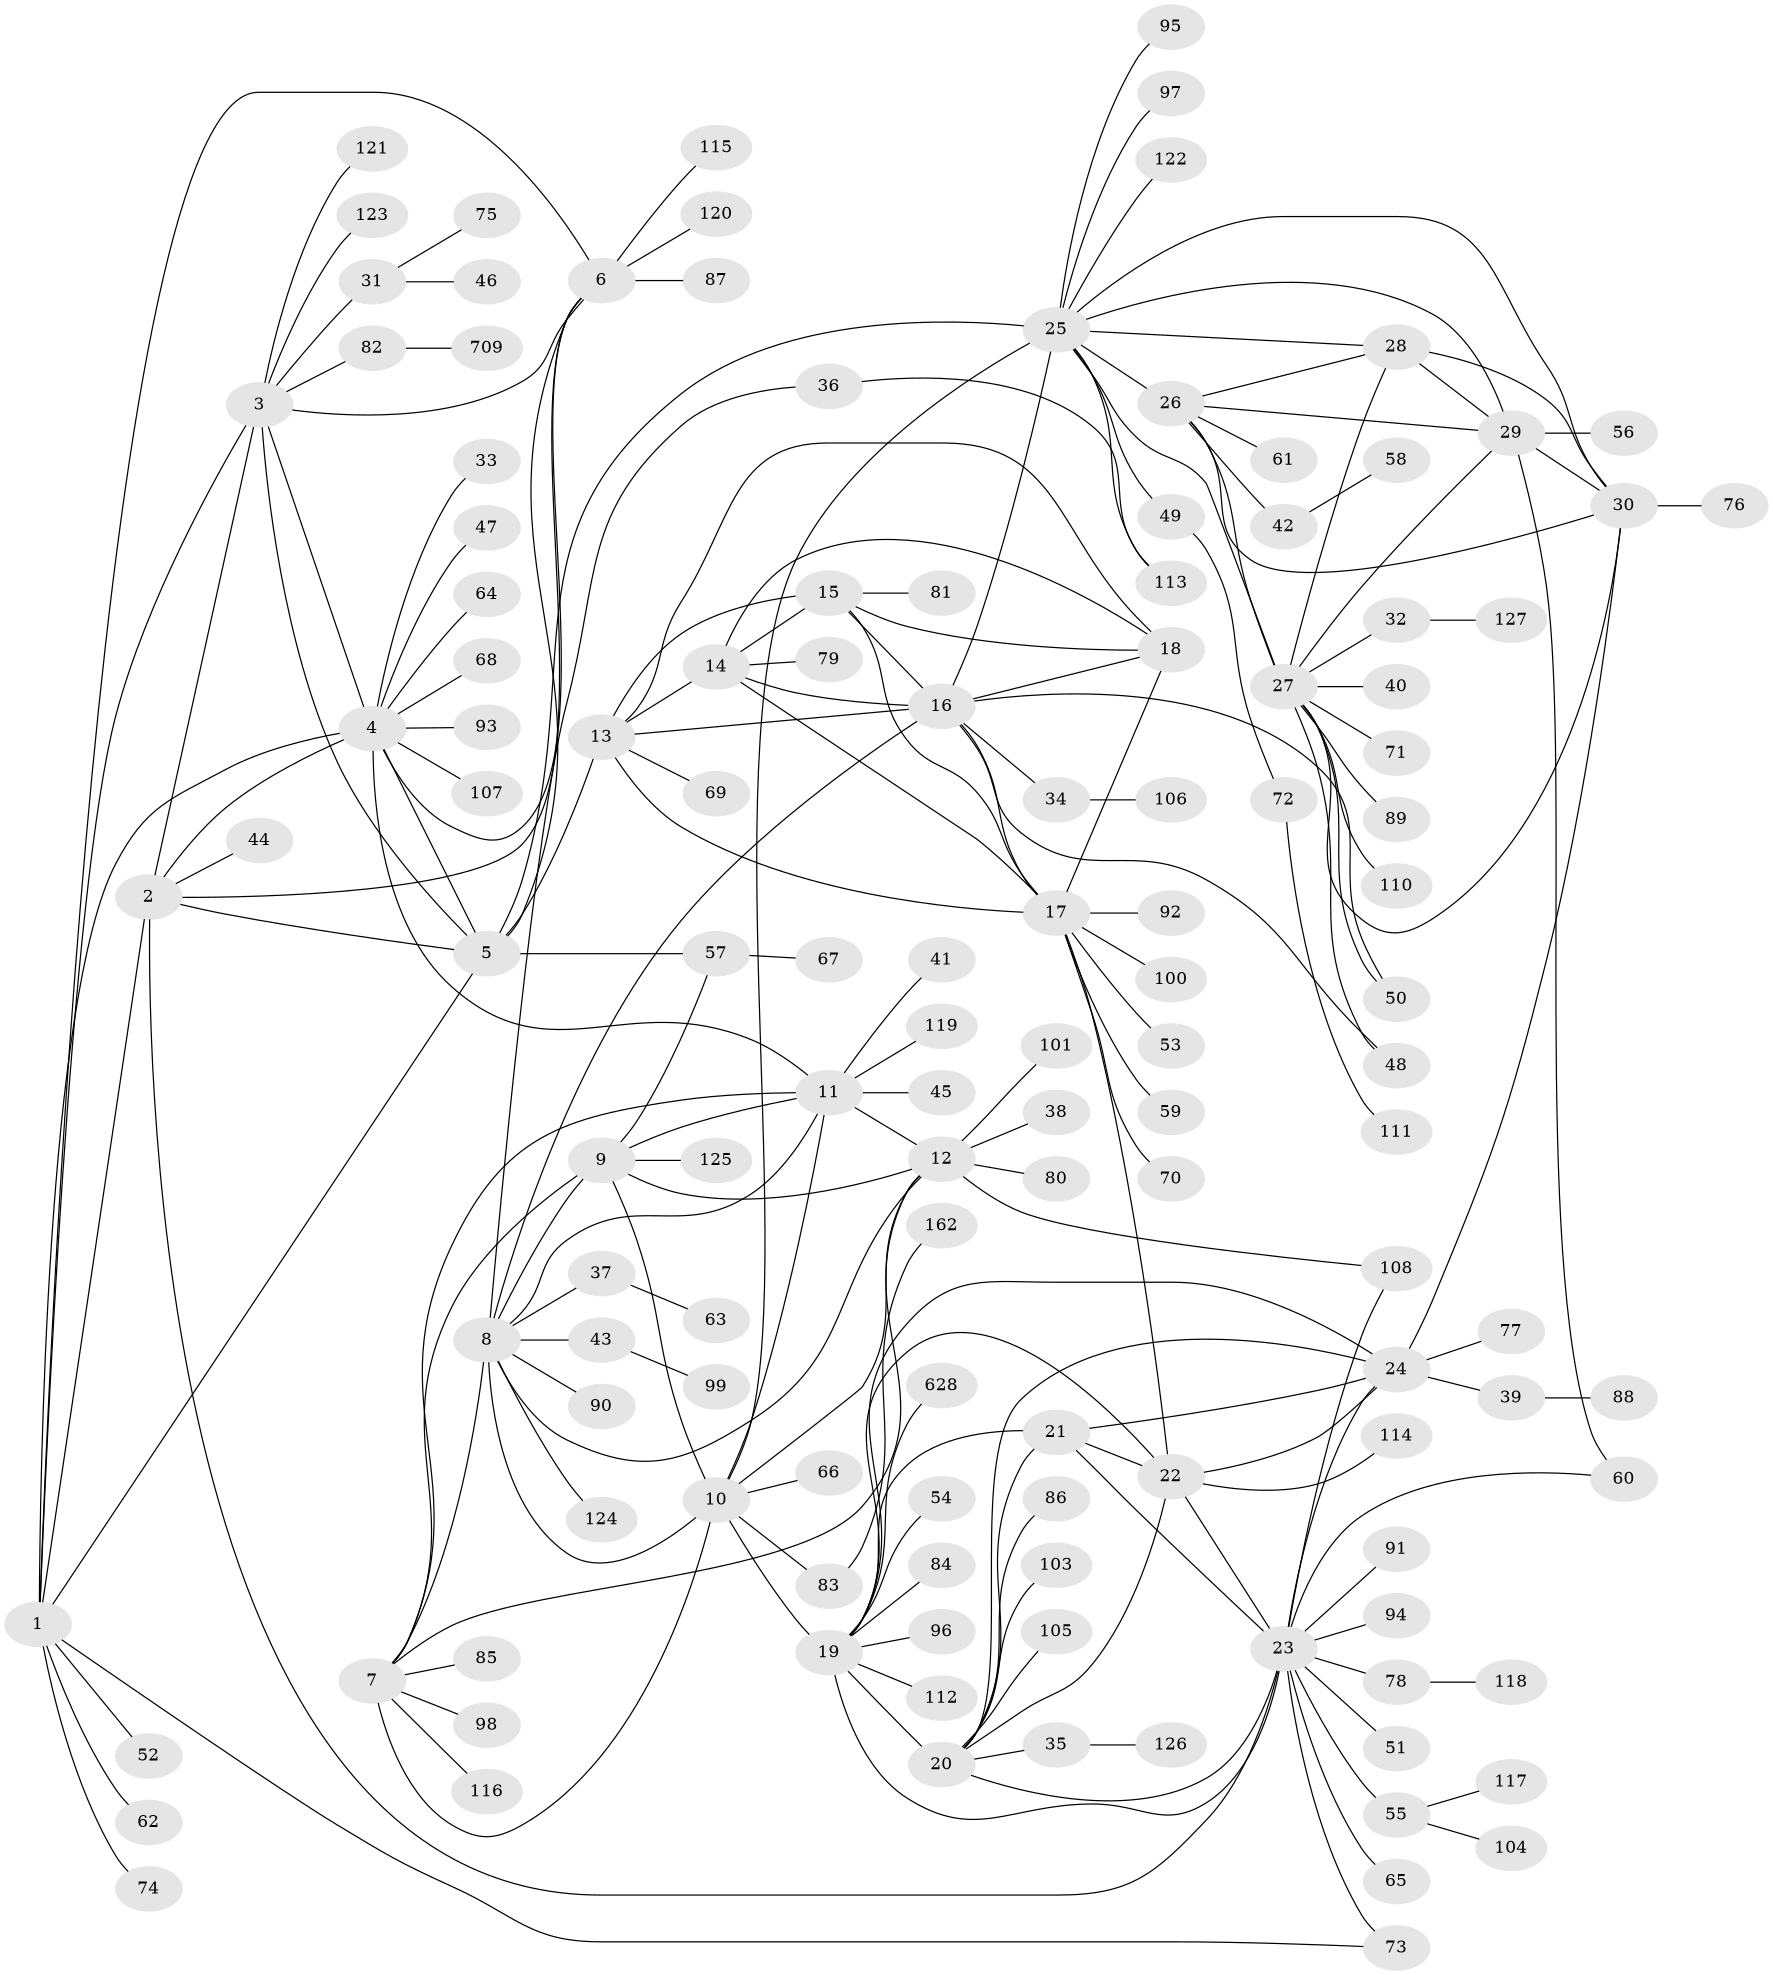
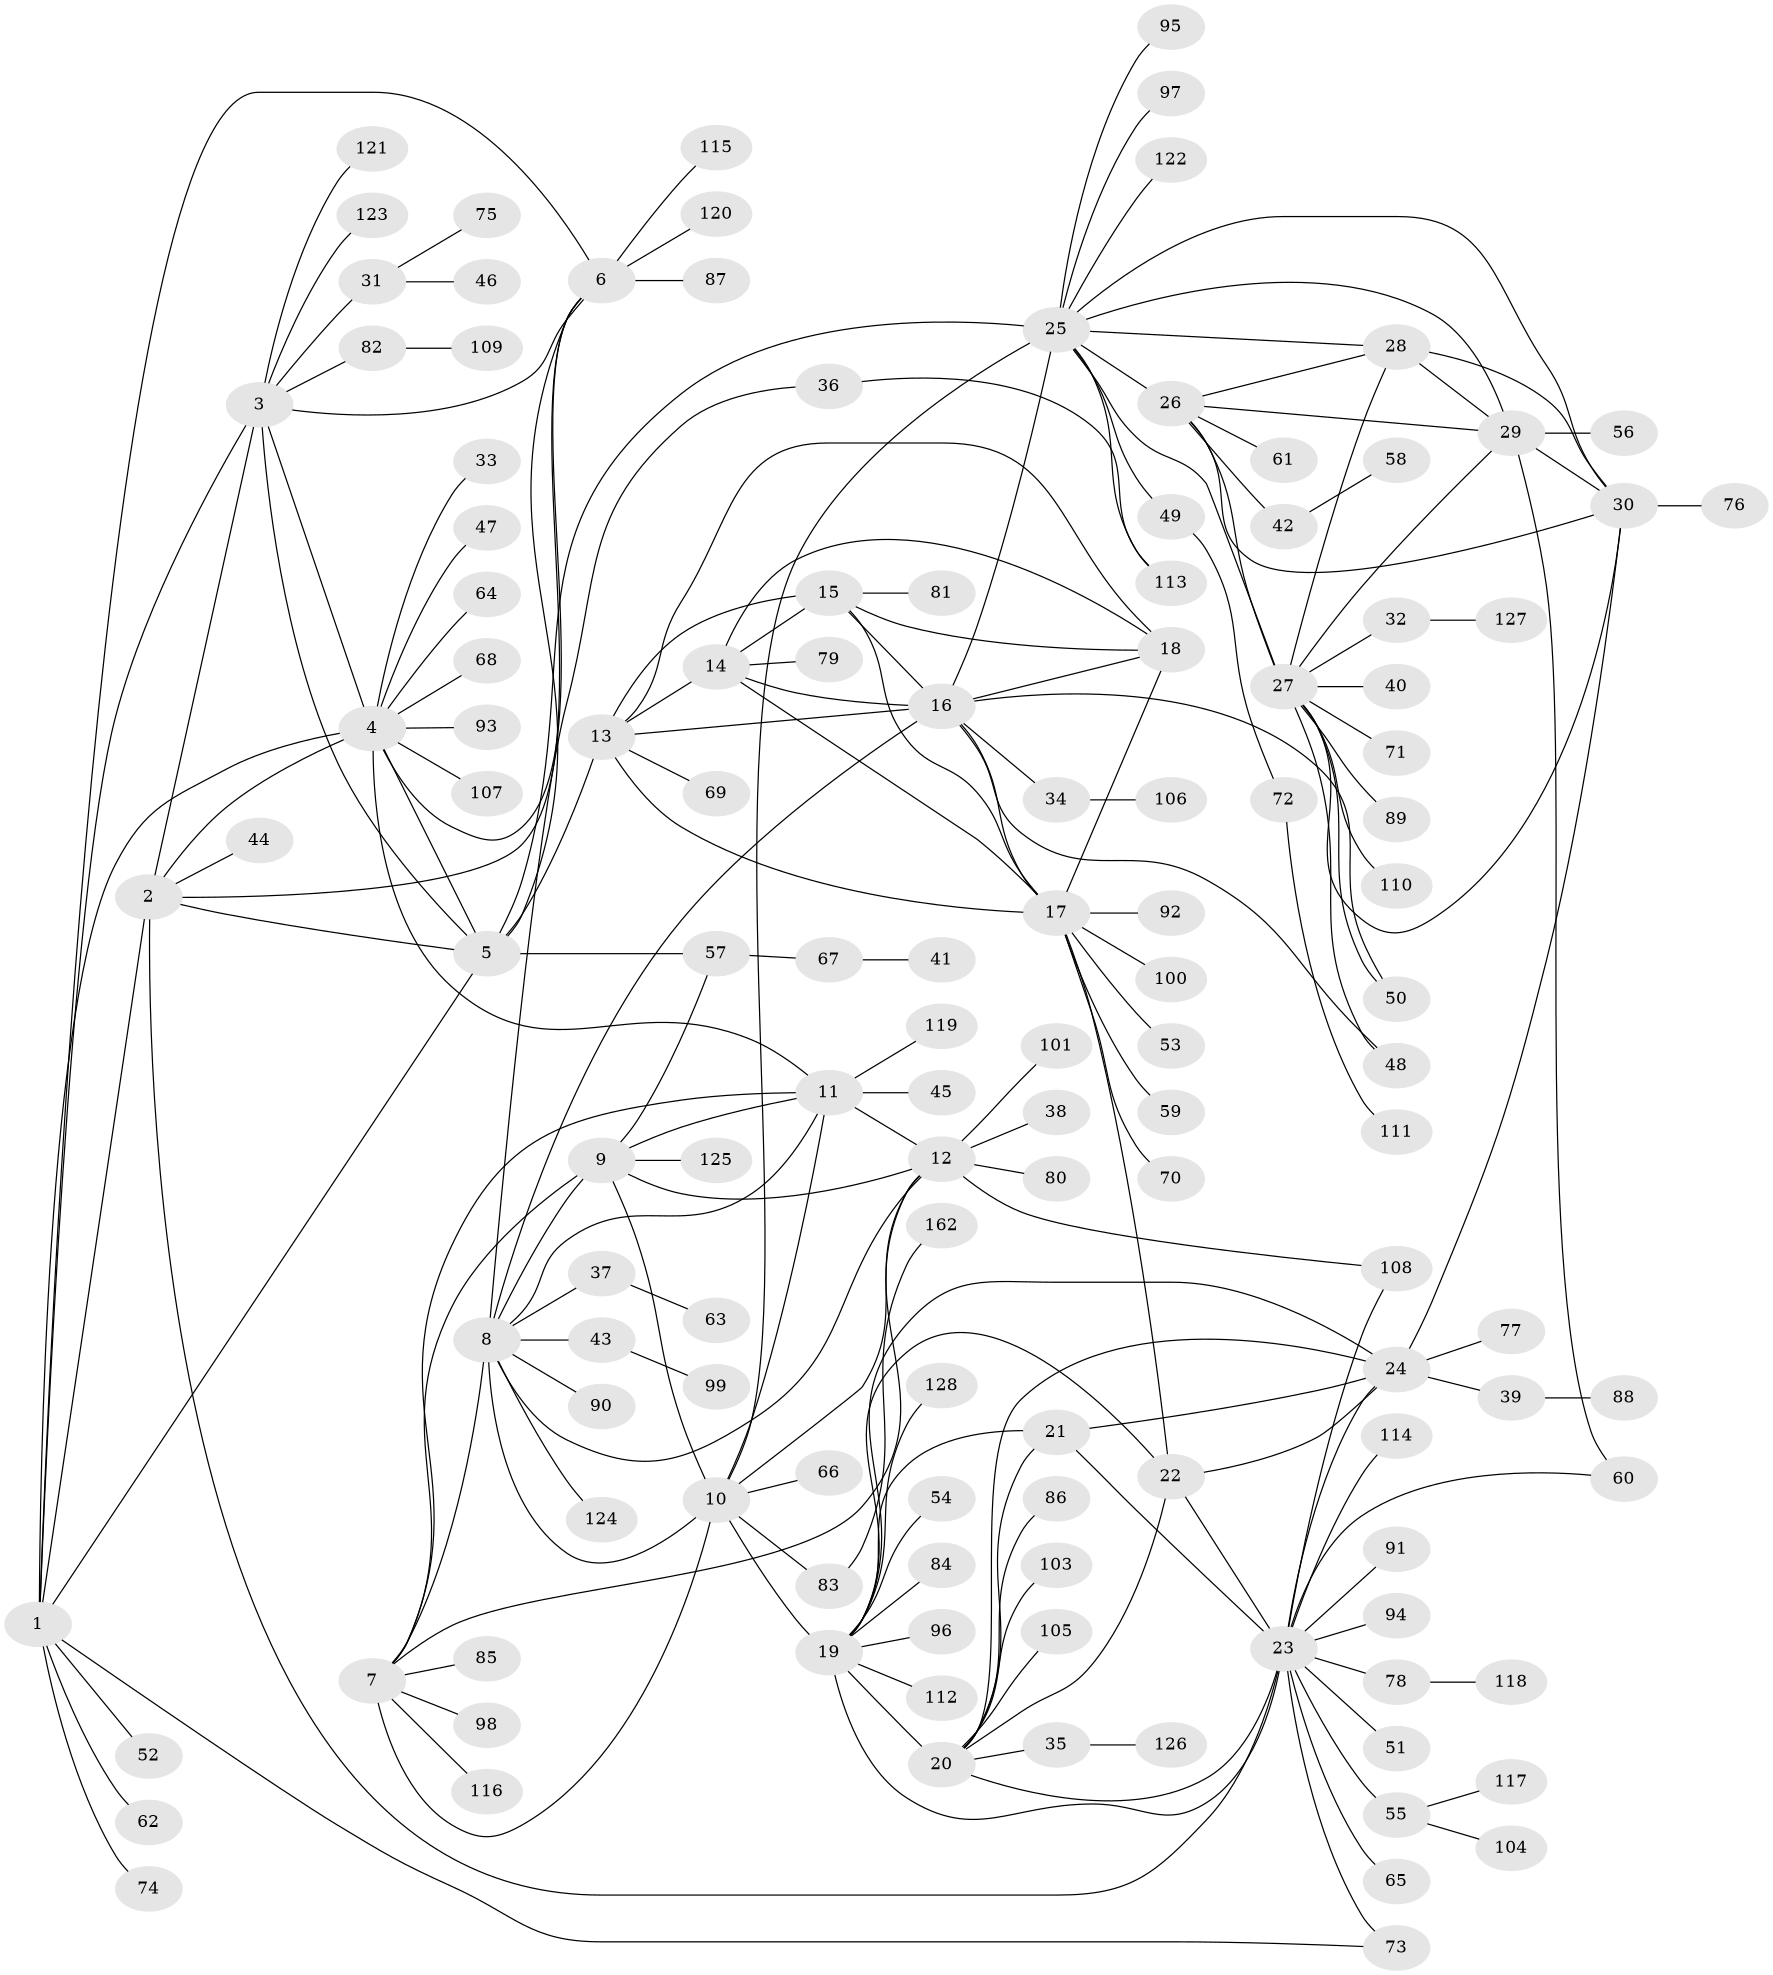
node "709": label "709" -> "109"
edge "41" -- "11": now "41" -- "67"
node "628": label "628" -> "128"
edge "21" -- "22": removed
edge "114" -- "22": now "114" -- "23"
